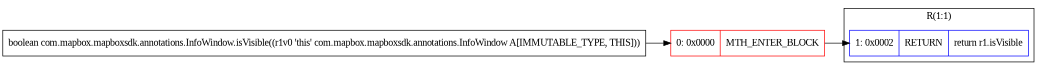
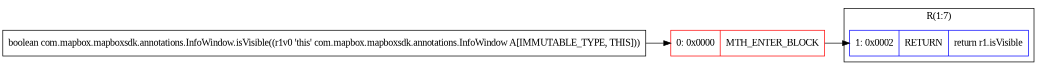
cluster "R(1:1)": label "R(1:1)" -> "R(1:7)"
